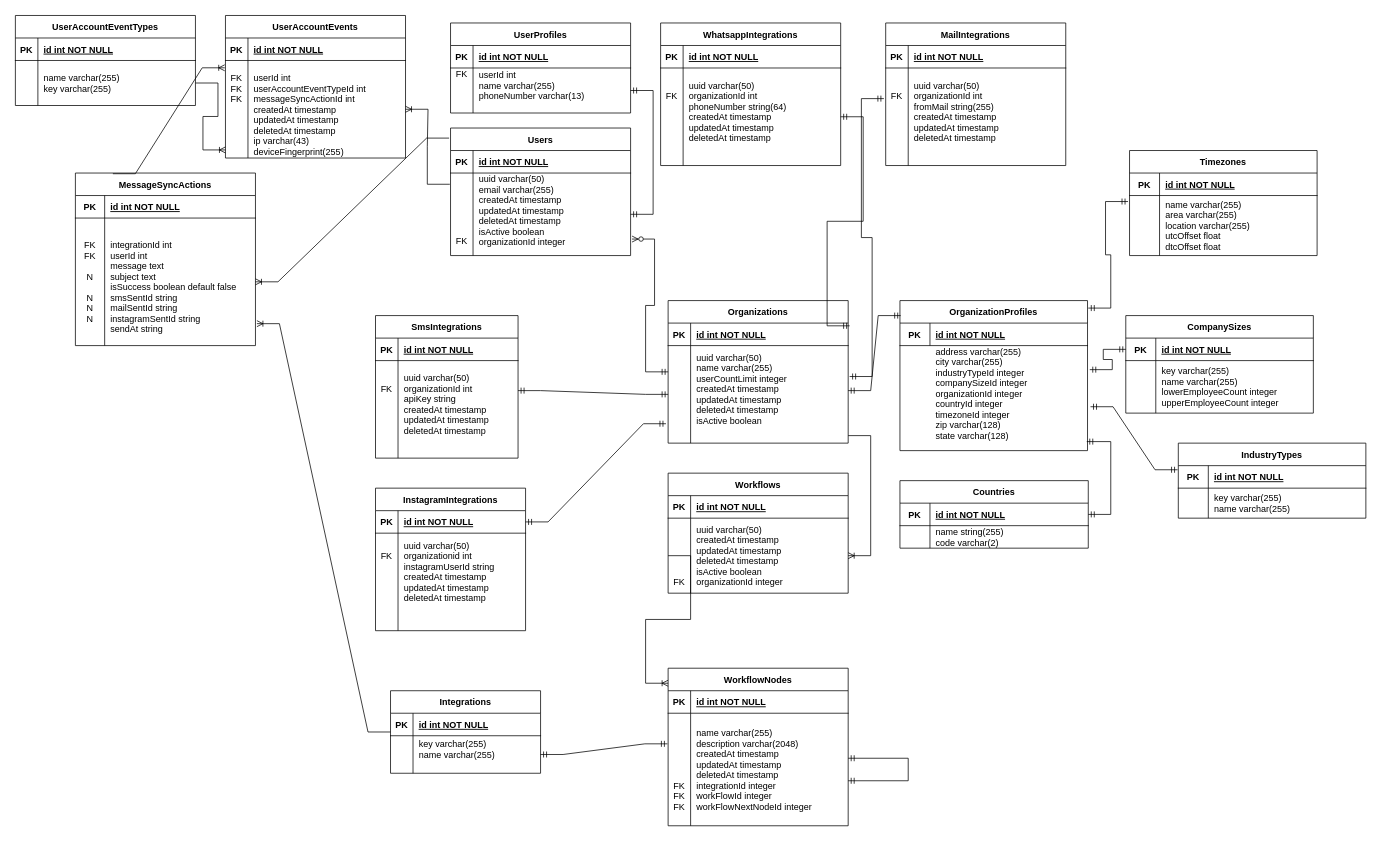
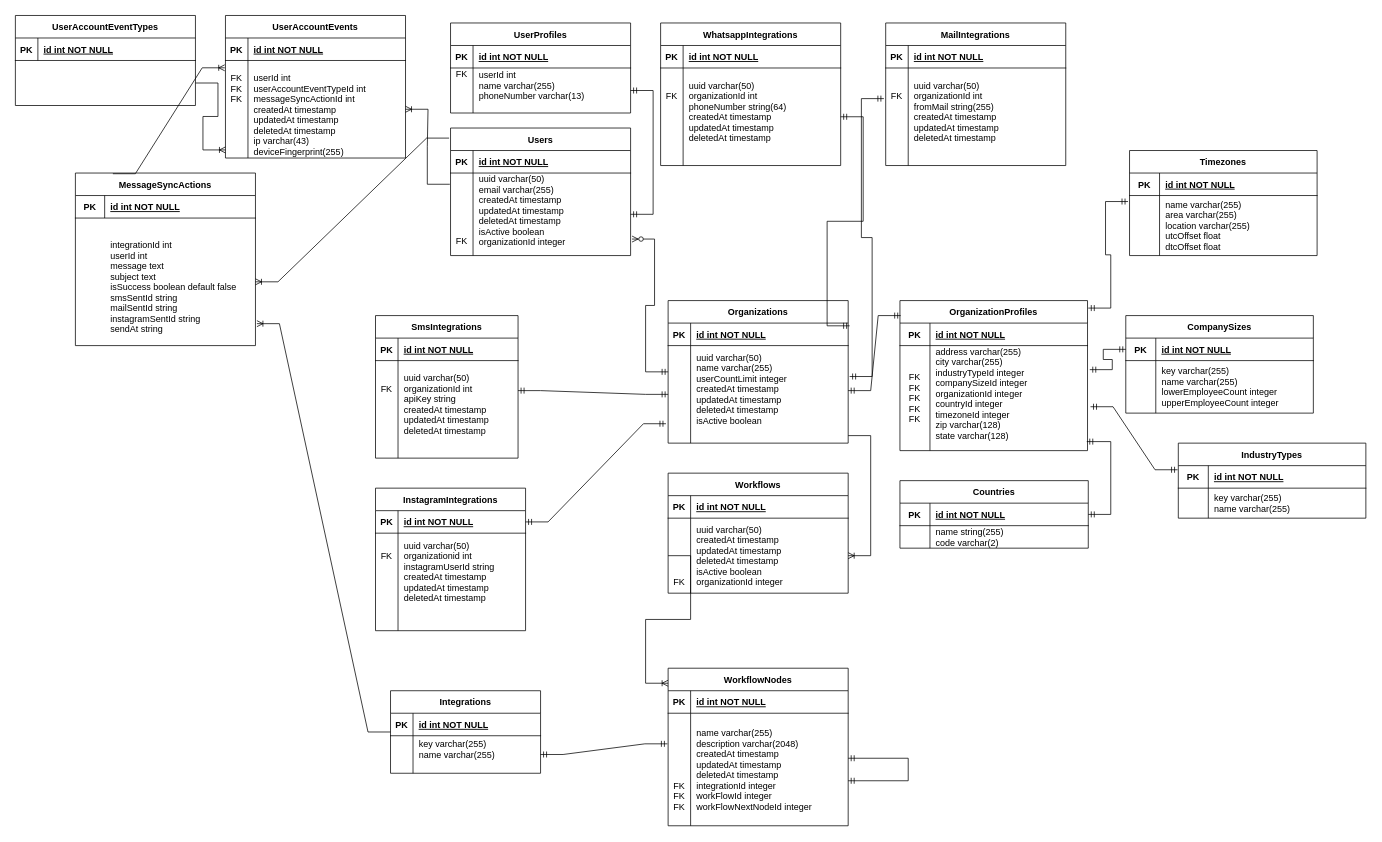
node "name varchar(255) key varchar(255)": removed
node "FK FK N N N N": removed
node "FK FK FK FK FK": added
